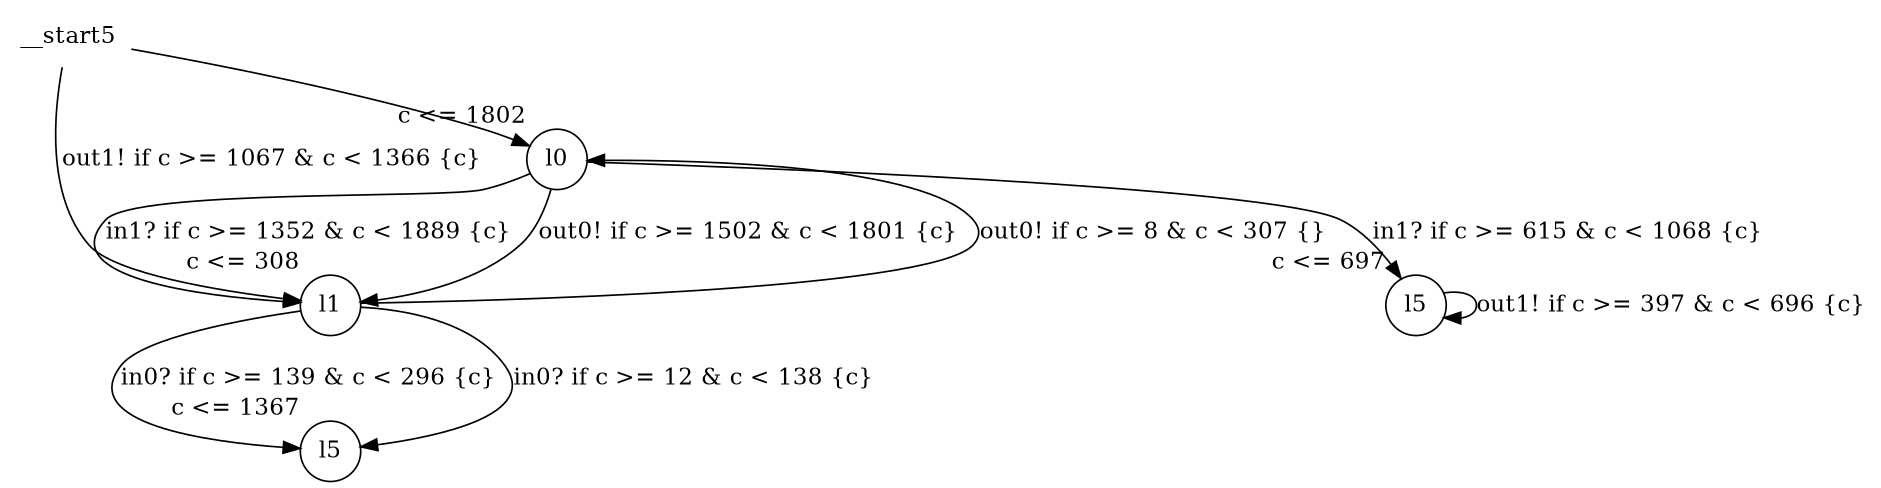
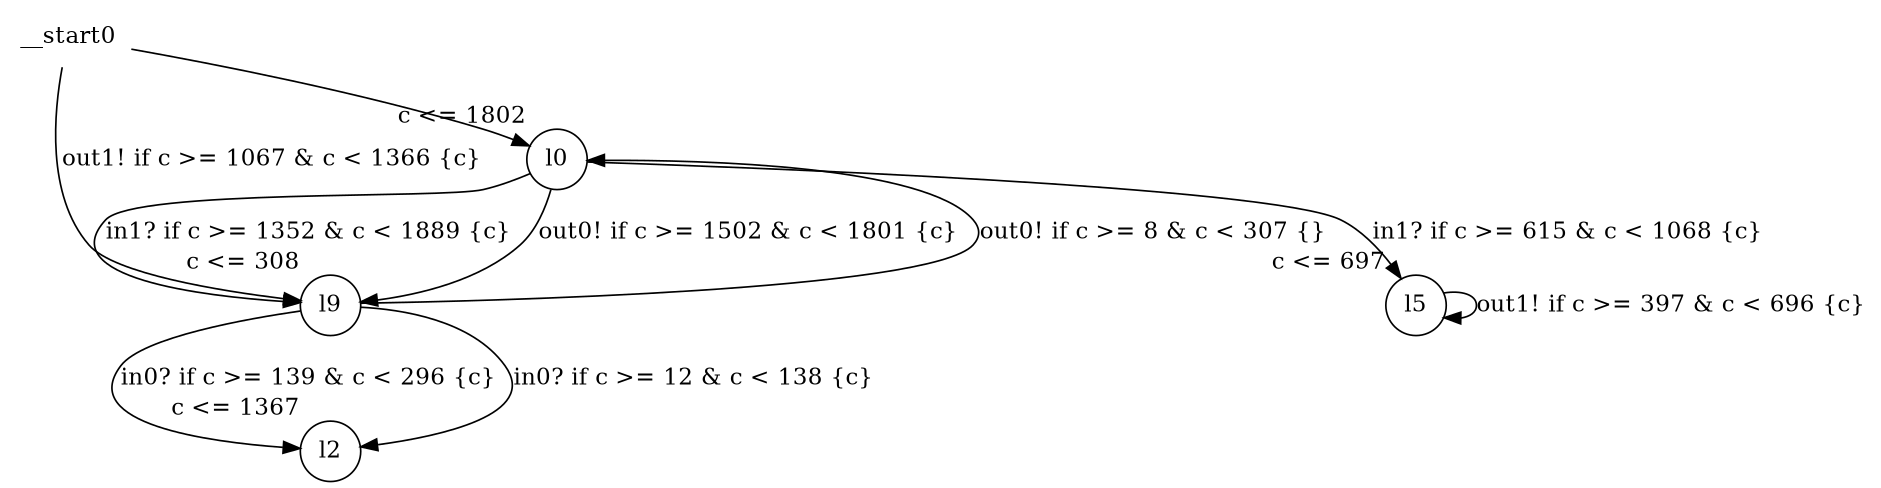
node "__start5": label "__start5" -> "__start0"
node "l1 c <= 308": label "l1 c <= 308" -> "l9 c <= 308"
node "l5 c <= 1367": label "l5 c <= 1367" -> "l2 c <= 1367"
